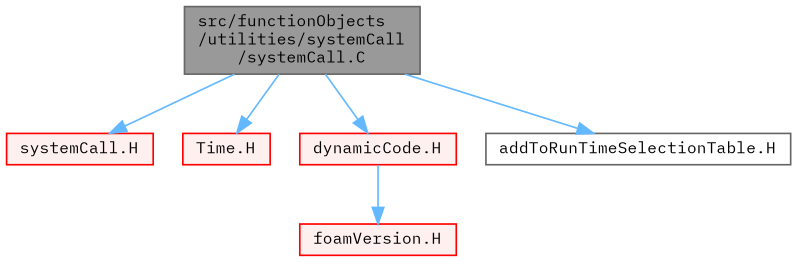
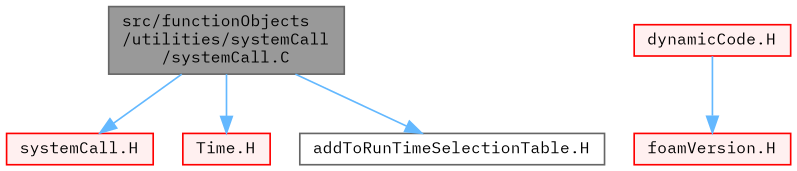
edge "src/functionObjects /utilities/systemCall /systemCall.C" -> "dynamicCode.H": removed
